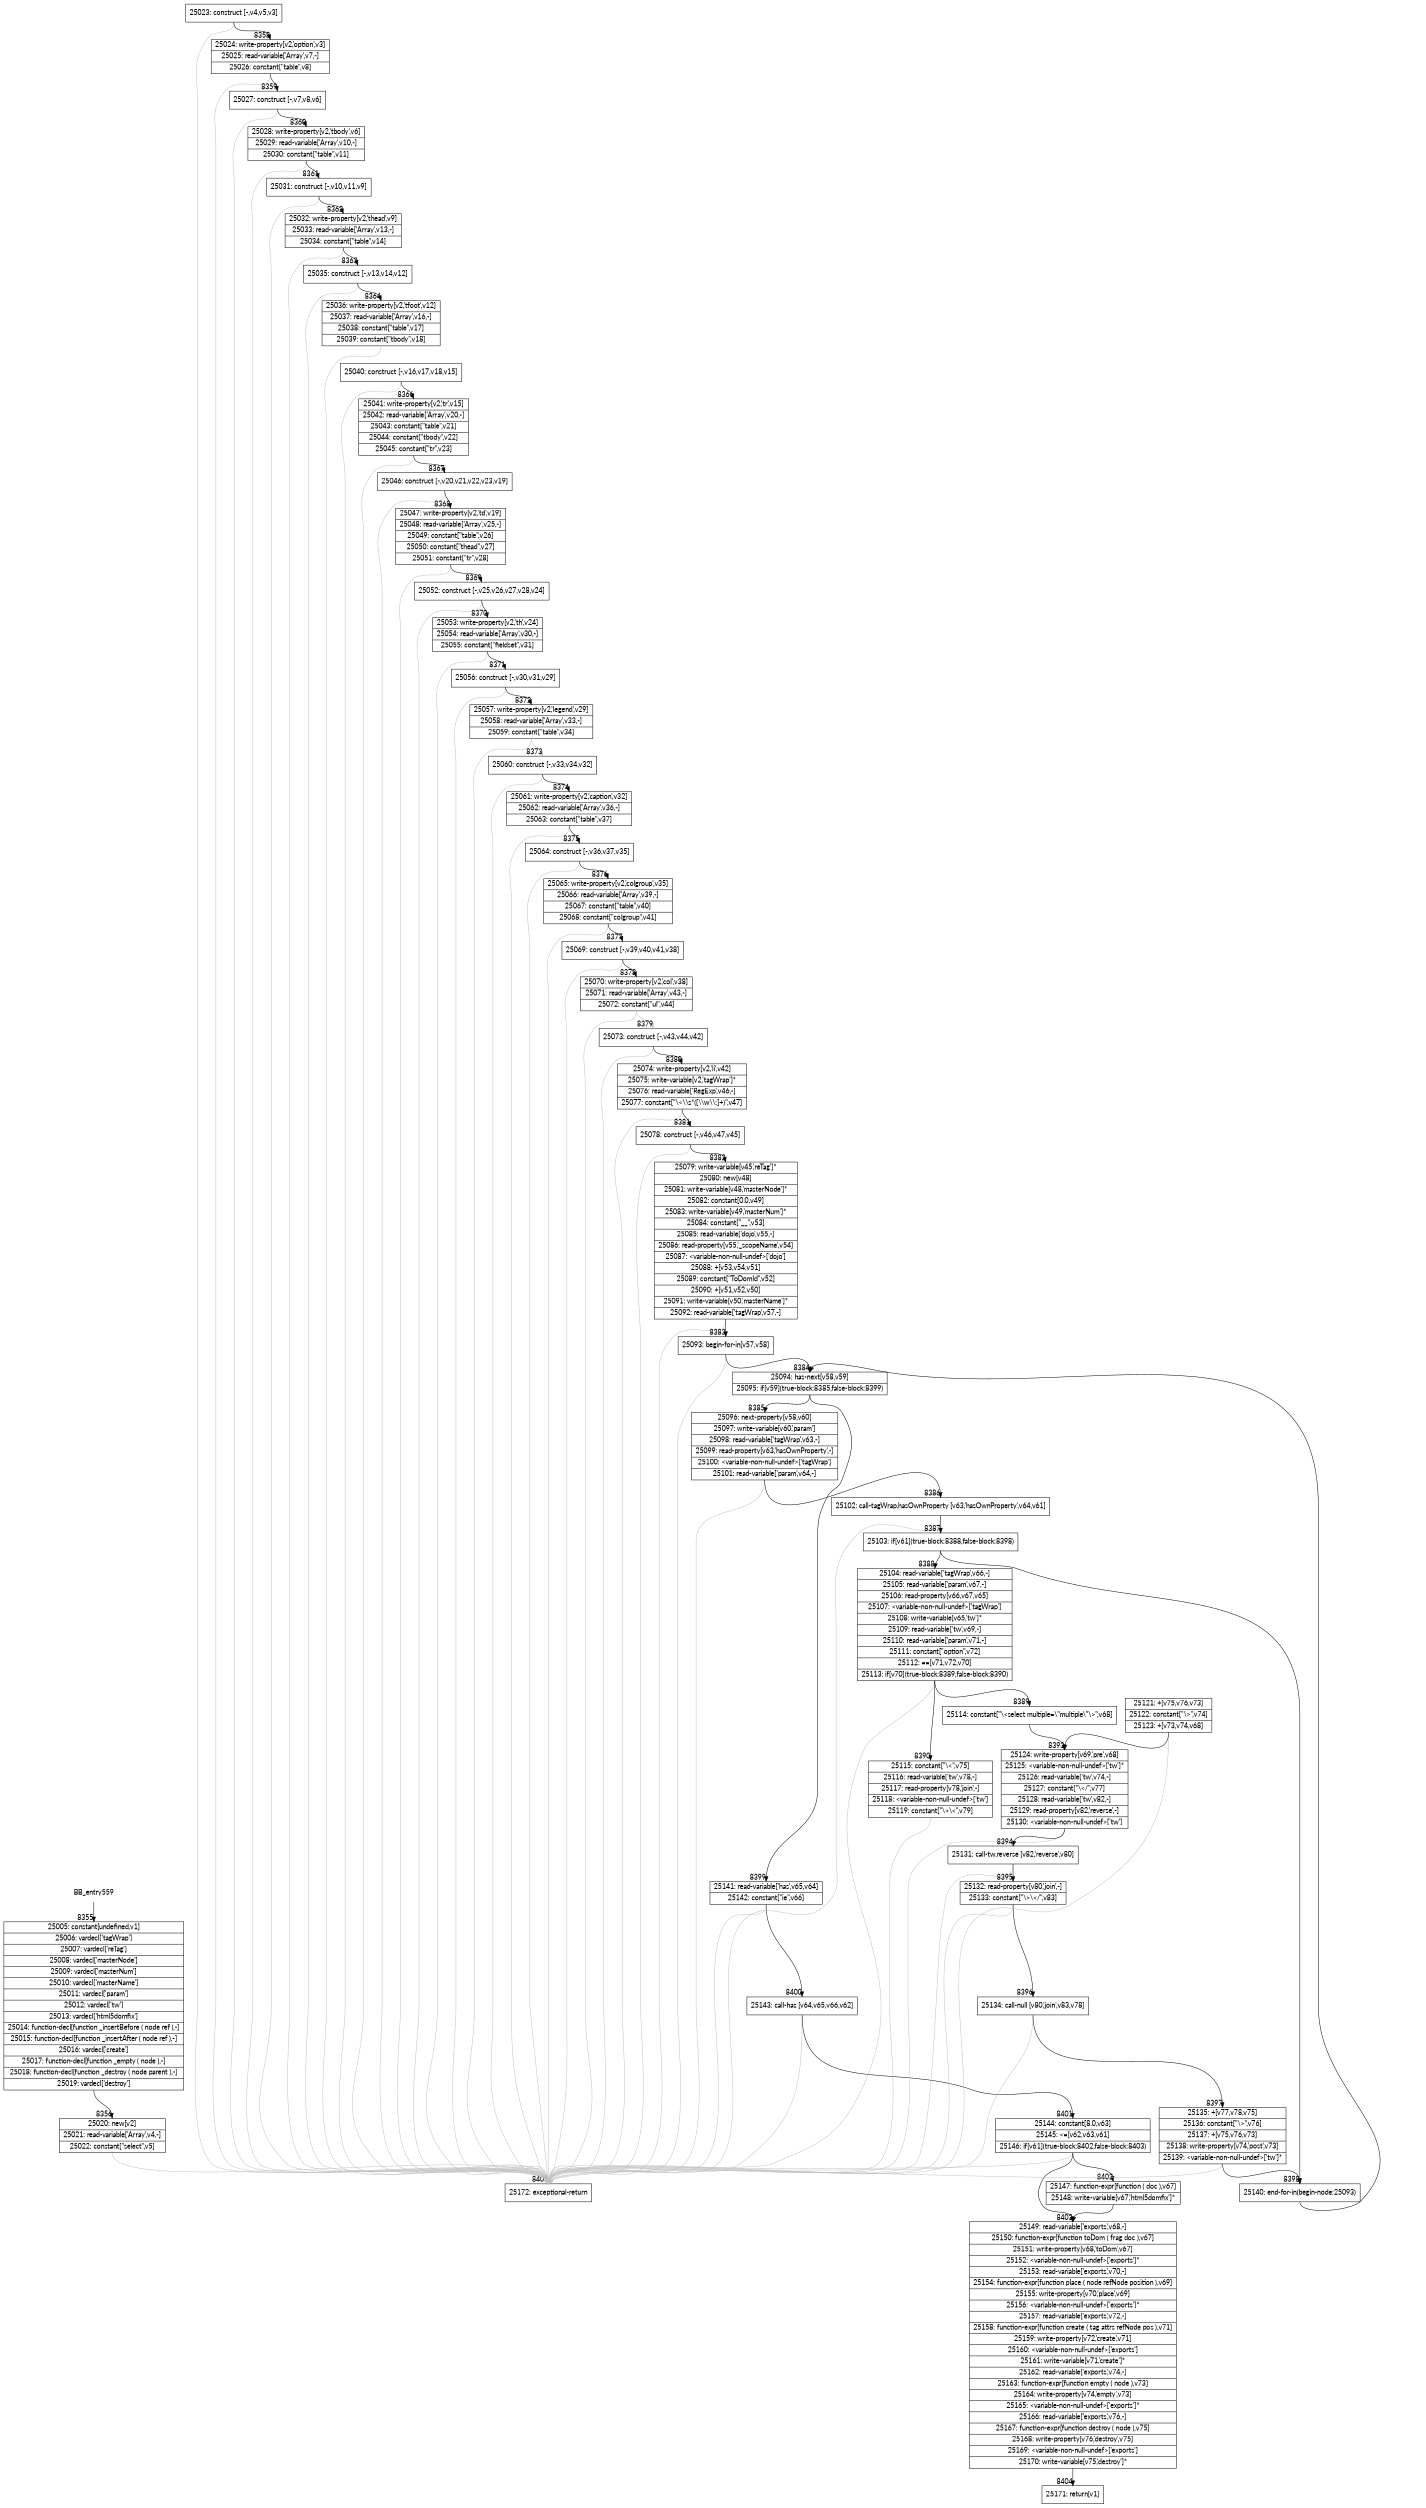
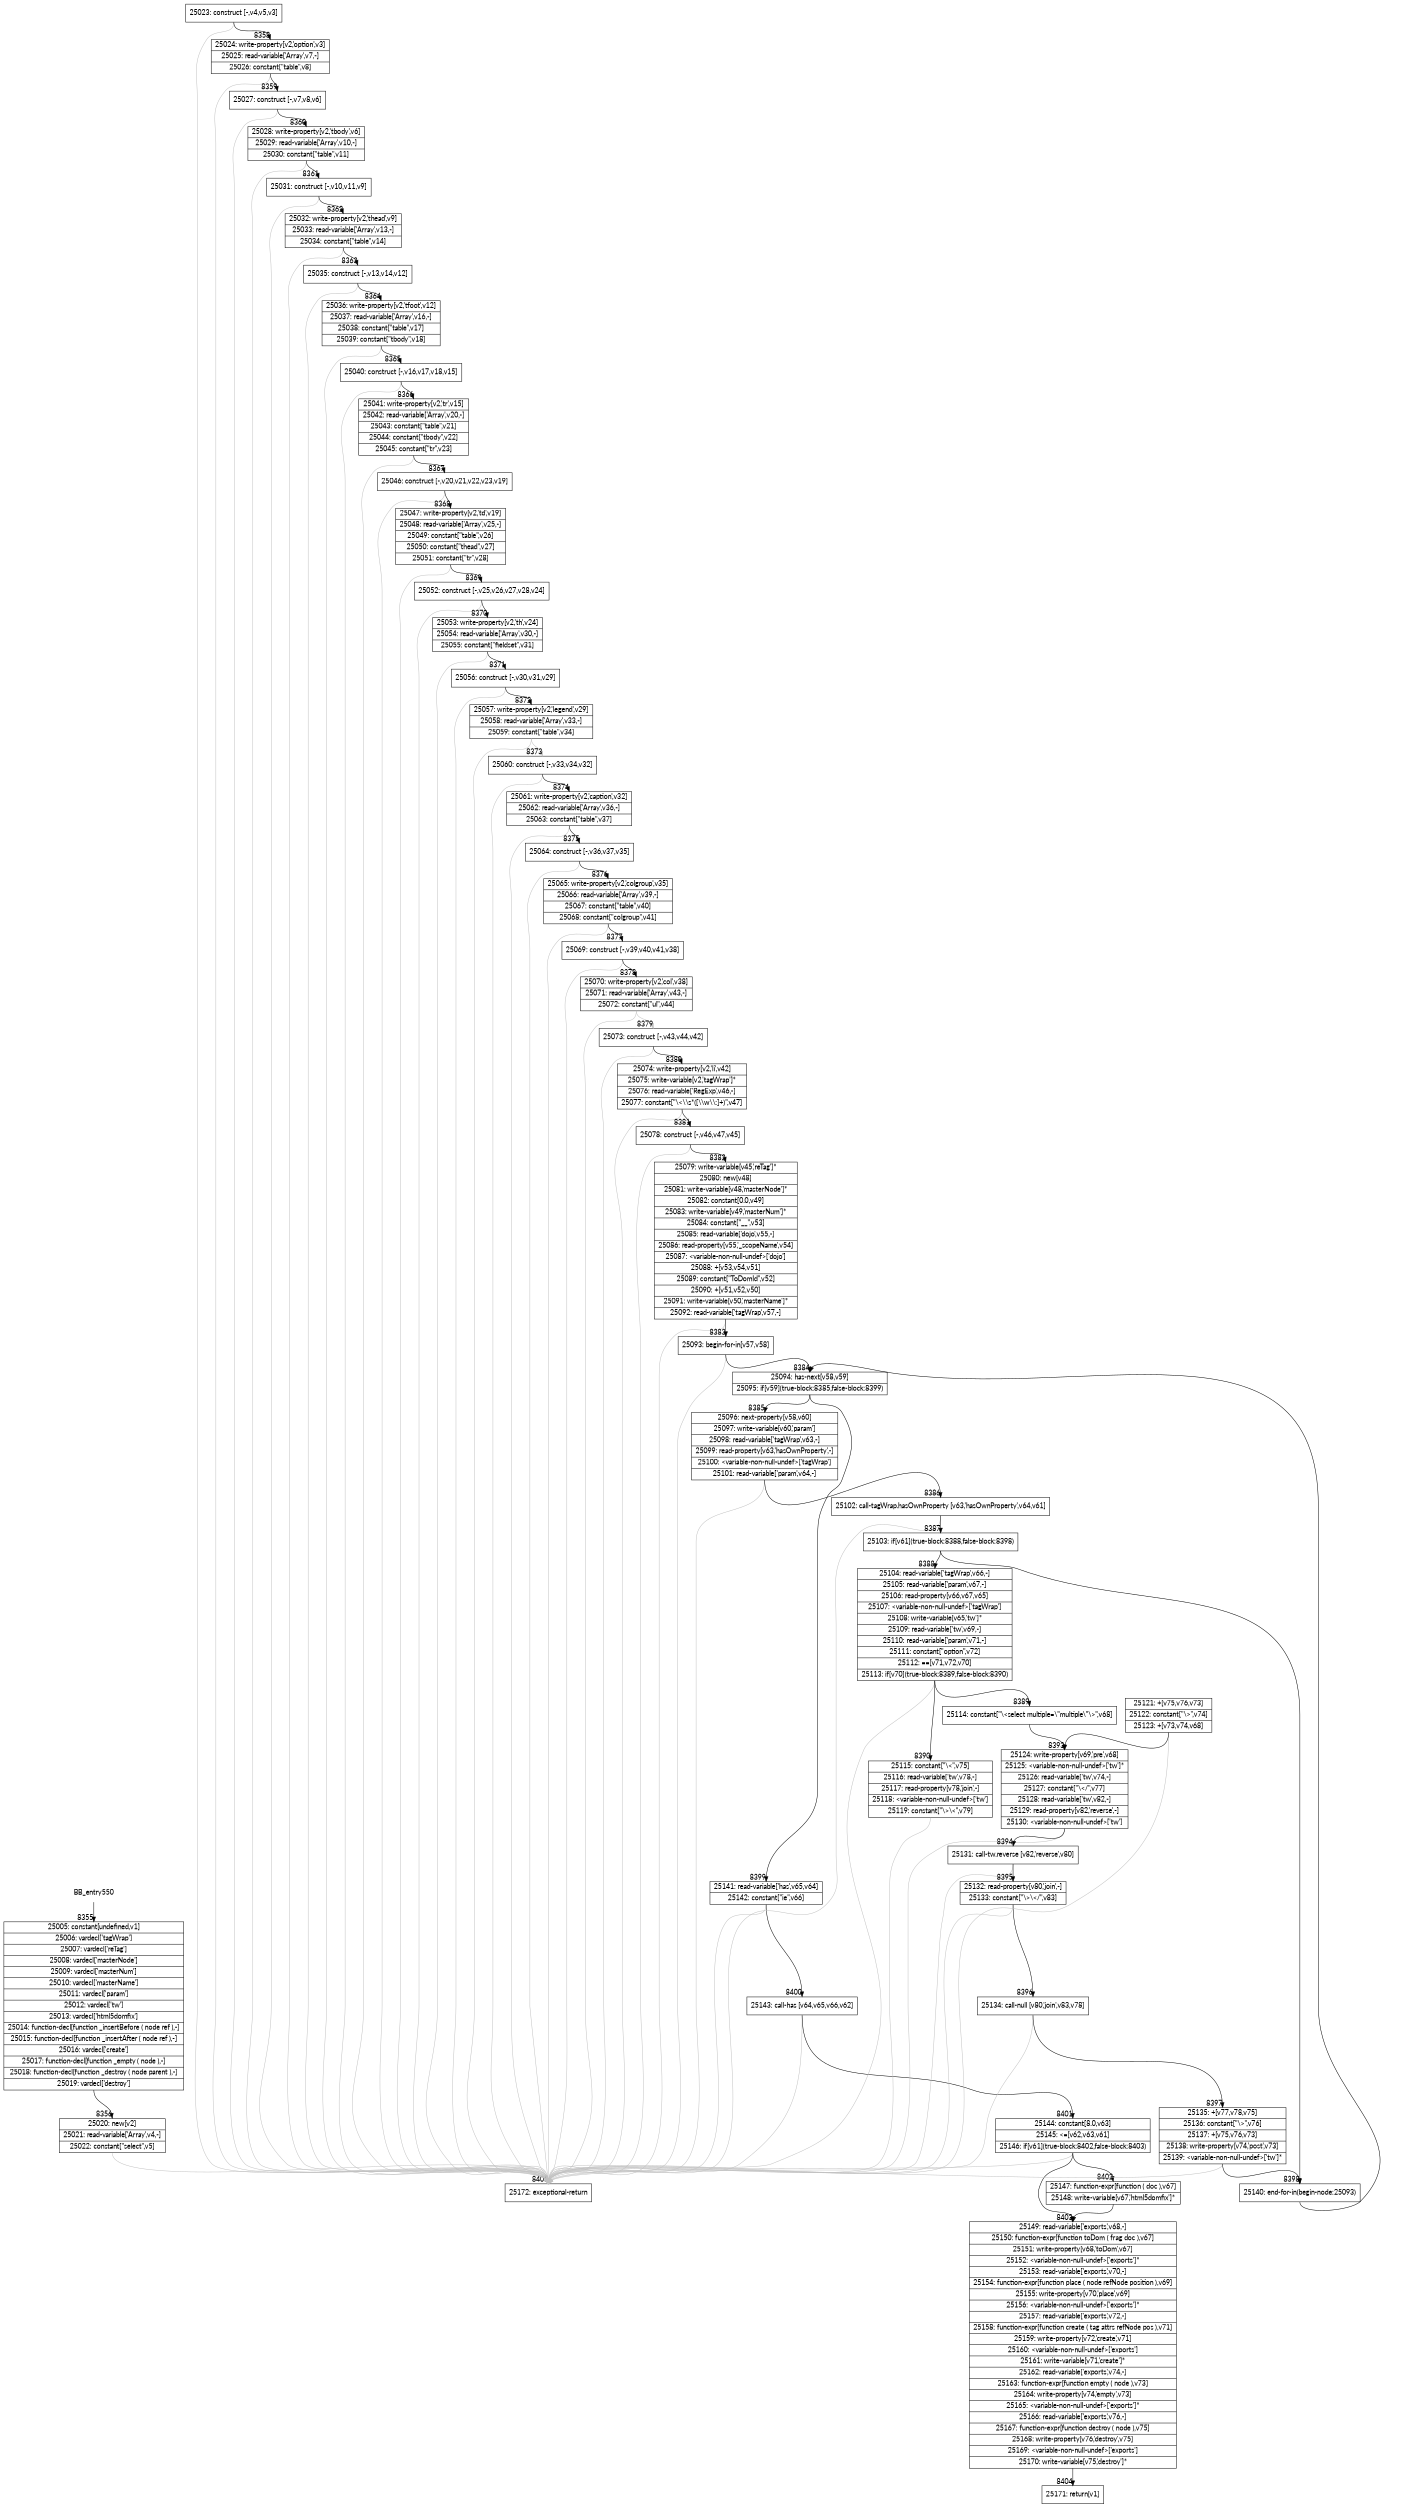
edge "25036: write-property[v2,'tfoot',v12]" -> "25040: construct [-,v16,v17,v18,v15]": added
node "BB_entry559": label "BB_entry559" -> "BB_entry550"
